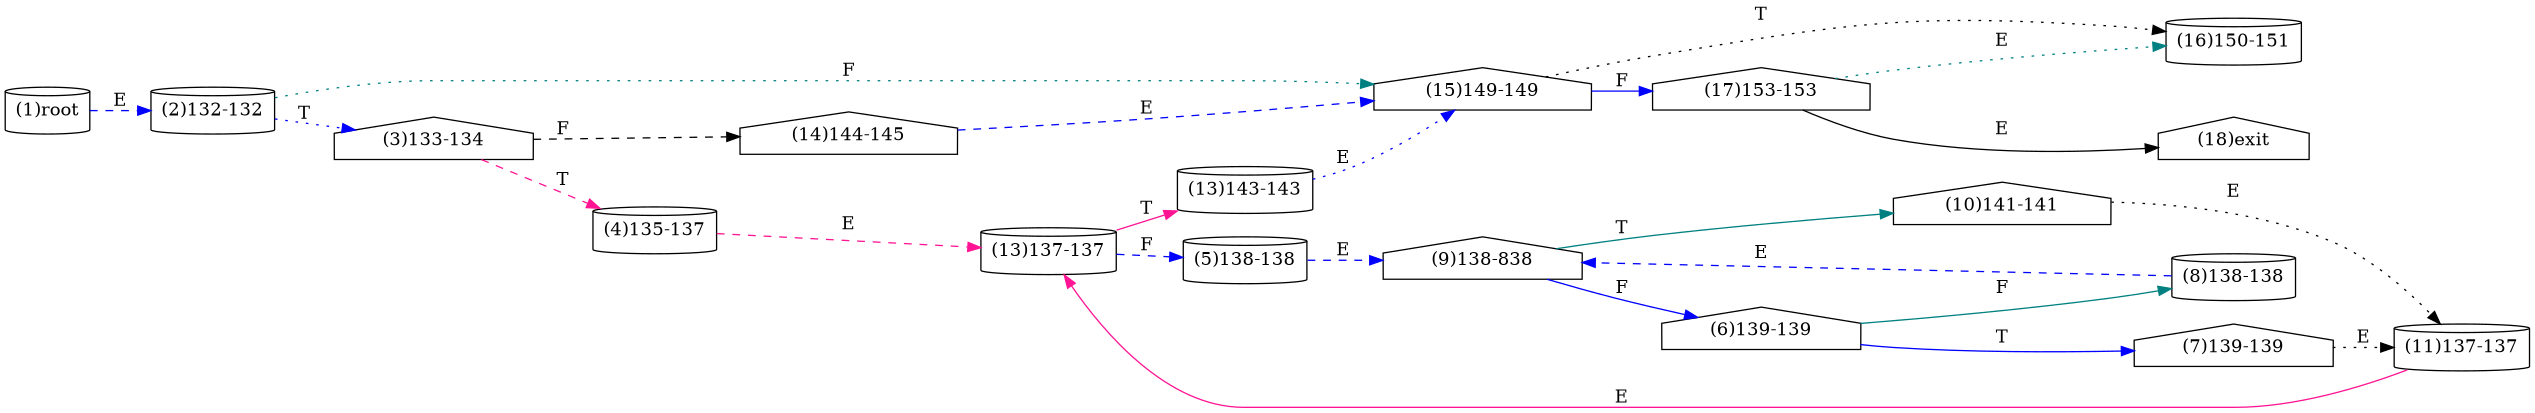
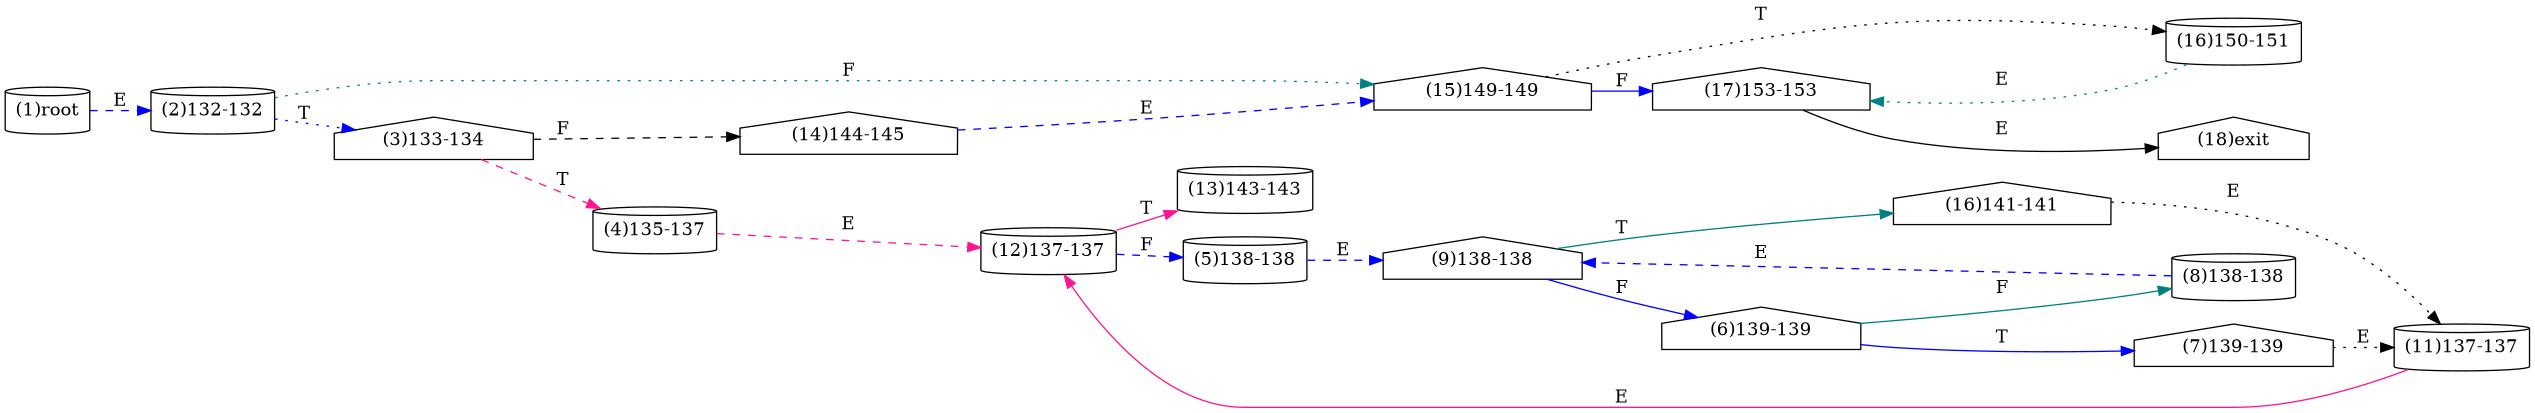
edge "(17)153-153" -> "(16)150-151": reversed
edge "(13)143-143" -> "(15)149-149": removed, label "E"
node "(10)141-141": label "(10)141-141" -> "(16)141-141"
node "(13)137-137": label "(13)137-137" -> "(12)137-137"
node "(9)138-838": label "(9)138-838" -> "(9)138-138"
